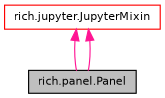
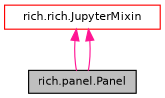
node "rich.jupyter.JupyterMixin": label "rich.jupyter.JupyterMixin" -> "rich.rich.JupyterMixin"
